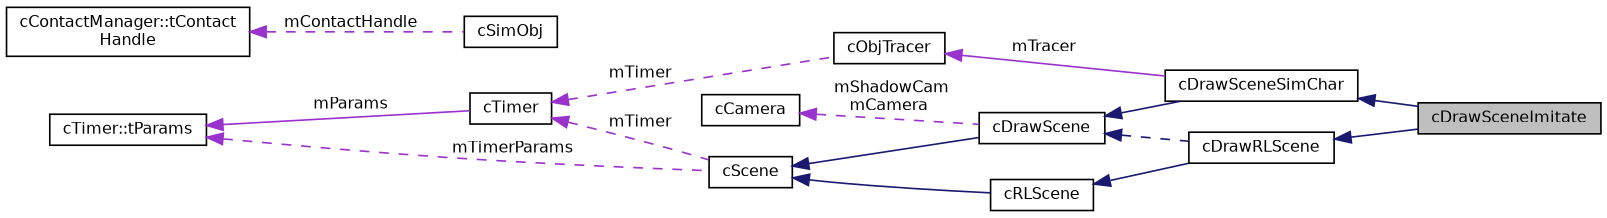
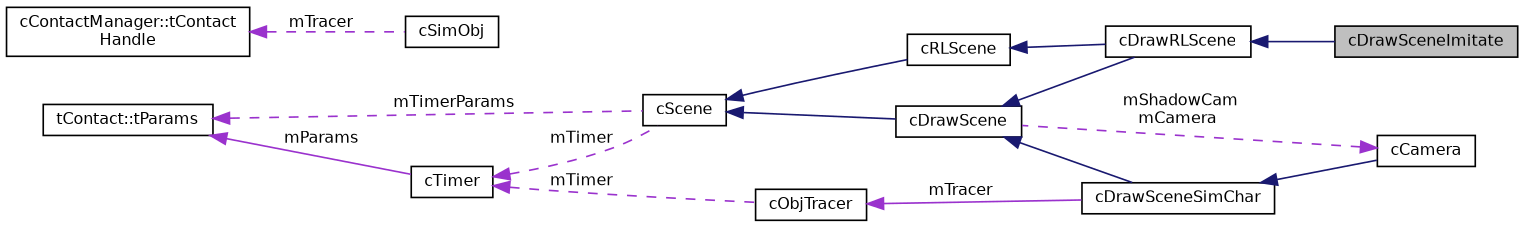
edge "cSimObj" -> "cContactManager::tContact Handle": label " mContactHandle" -> " mTracer"
edge "cDrawSceneImitate" -> "cDrawSceneSimChar": now "cCamera" -> "cDrawSceneSimChar"
node "cTimer::tParams": label "cTimer::tParams" -> "tContact::tParams"
edge "cDrawRLScene" -> "cDrawScene": style dashed -> solid
